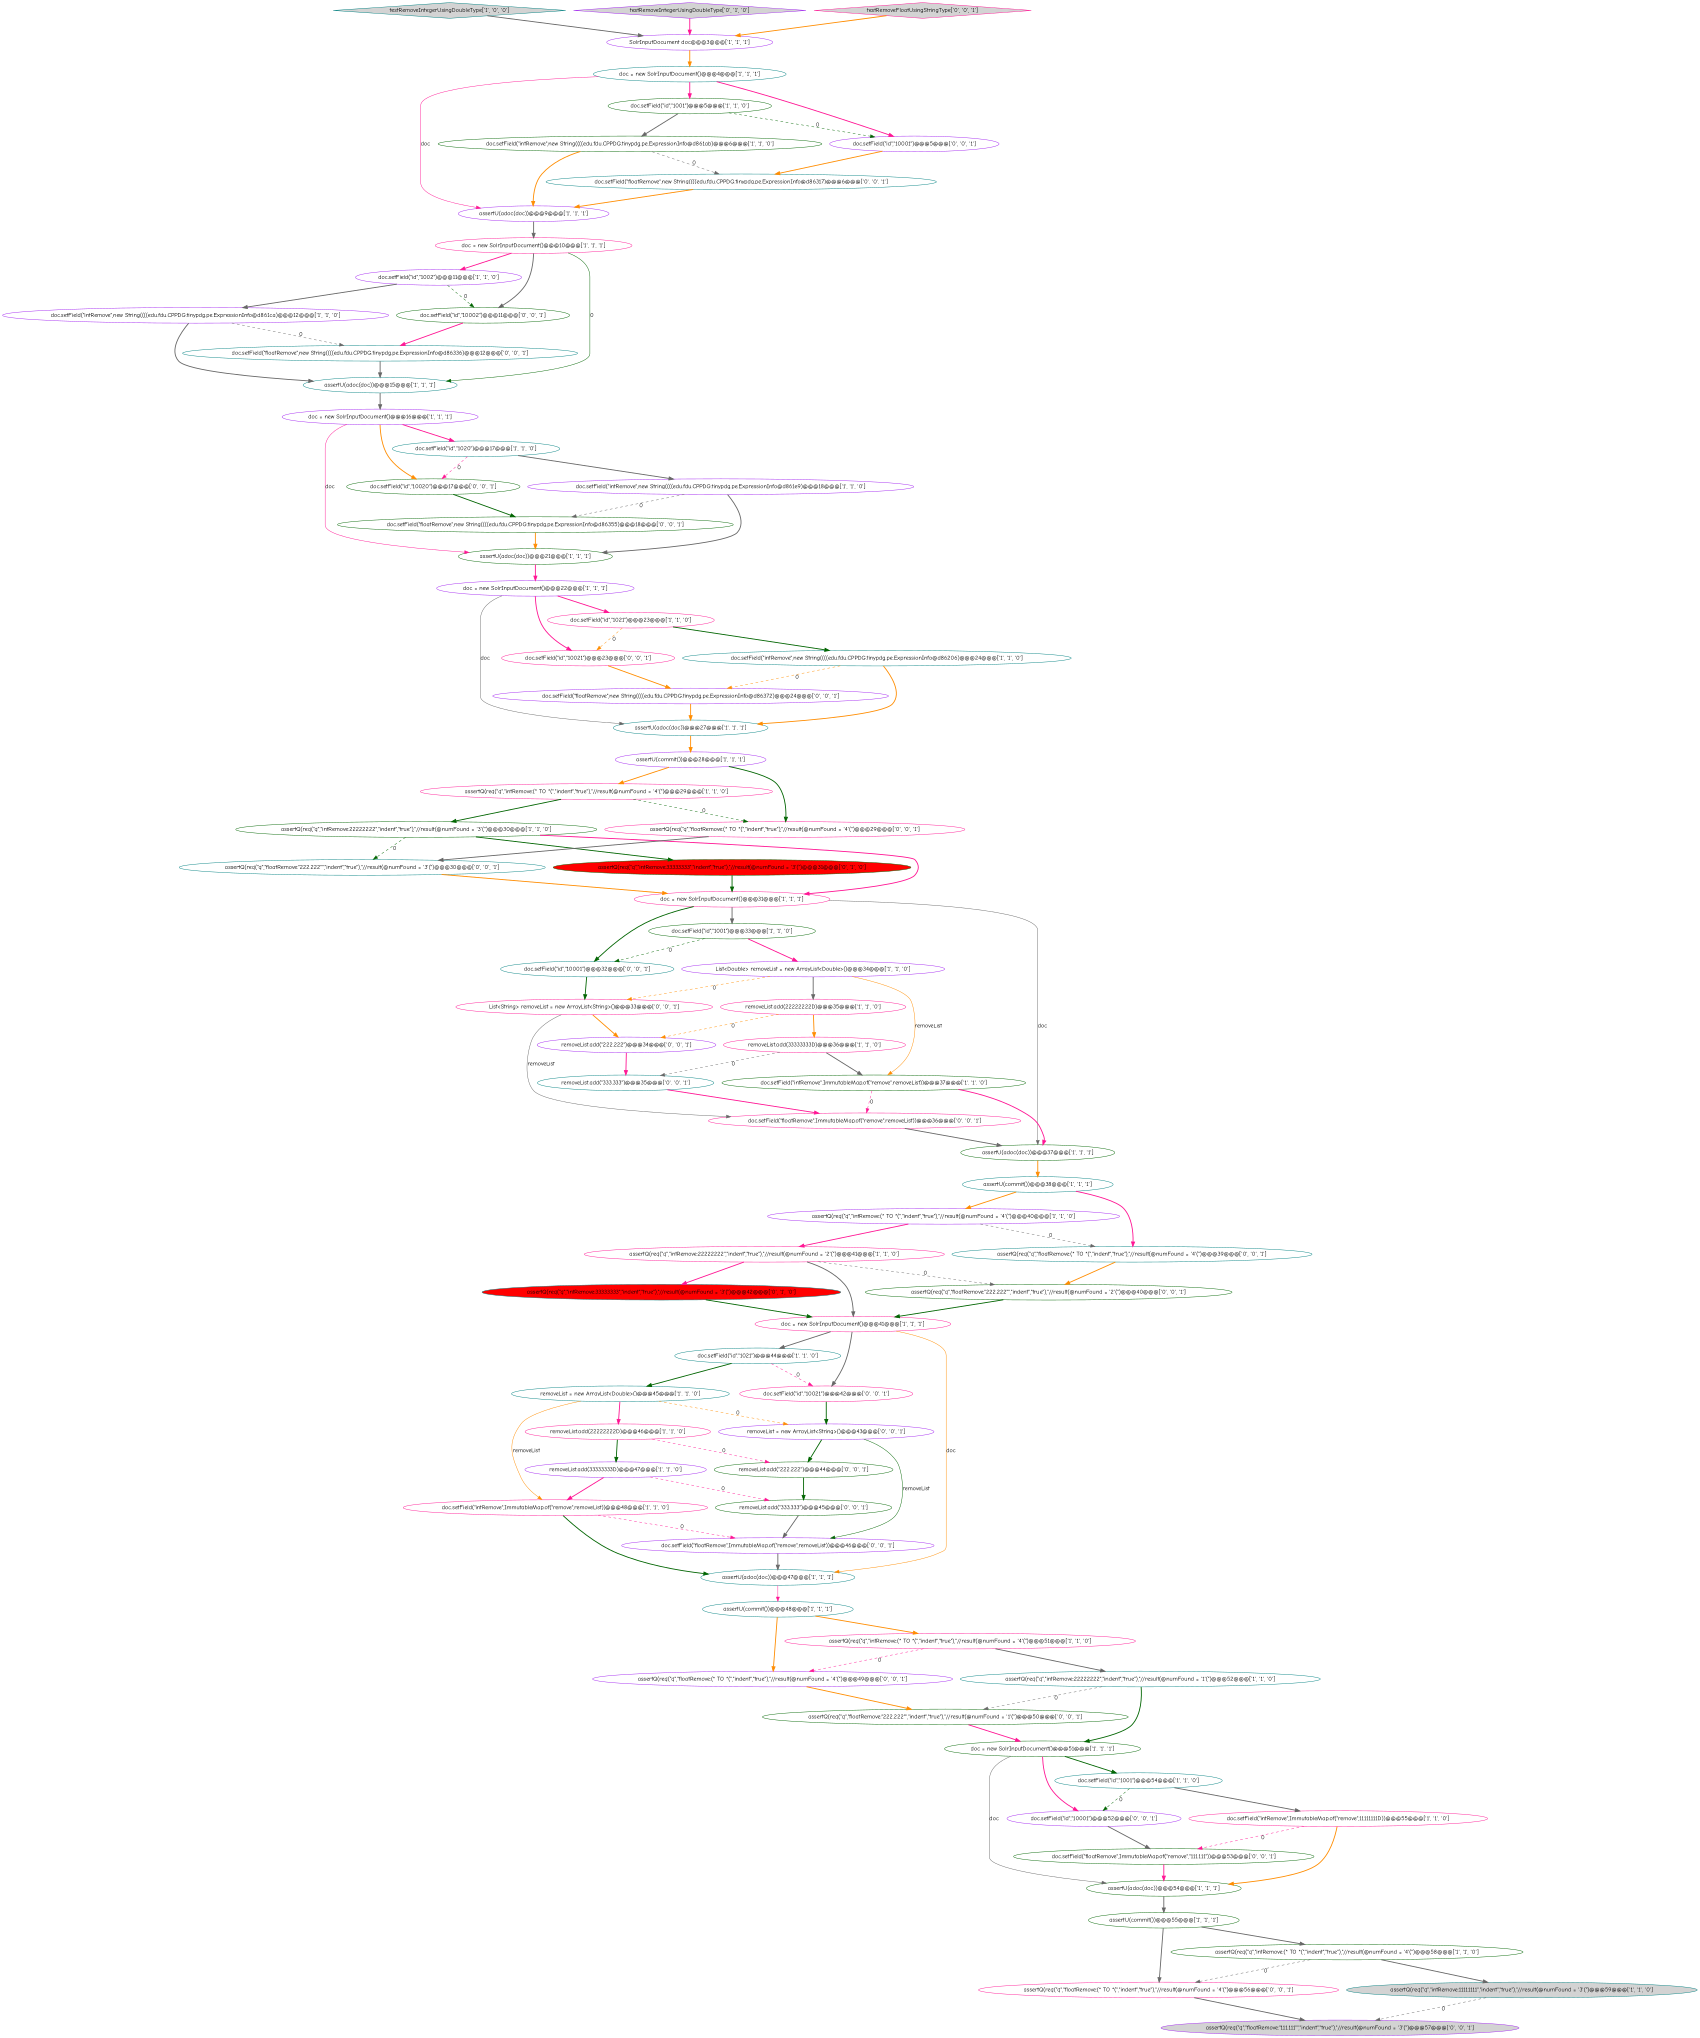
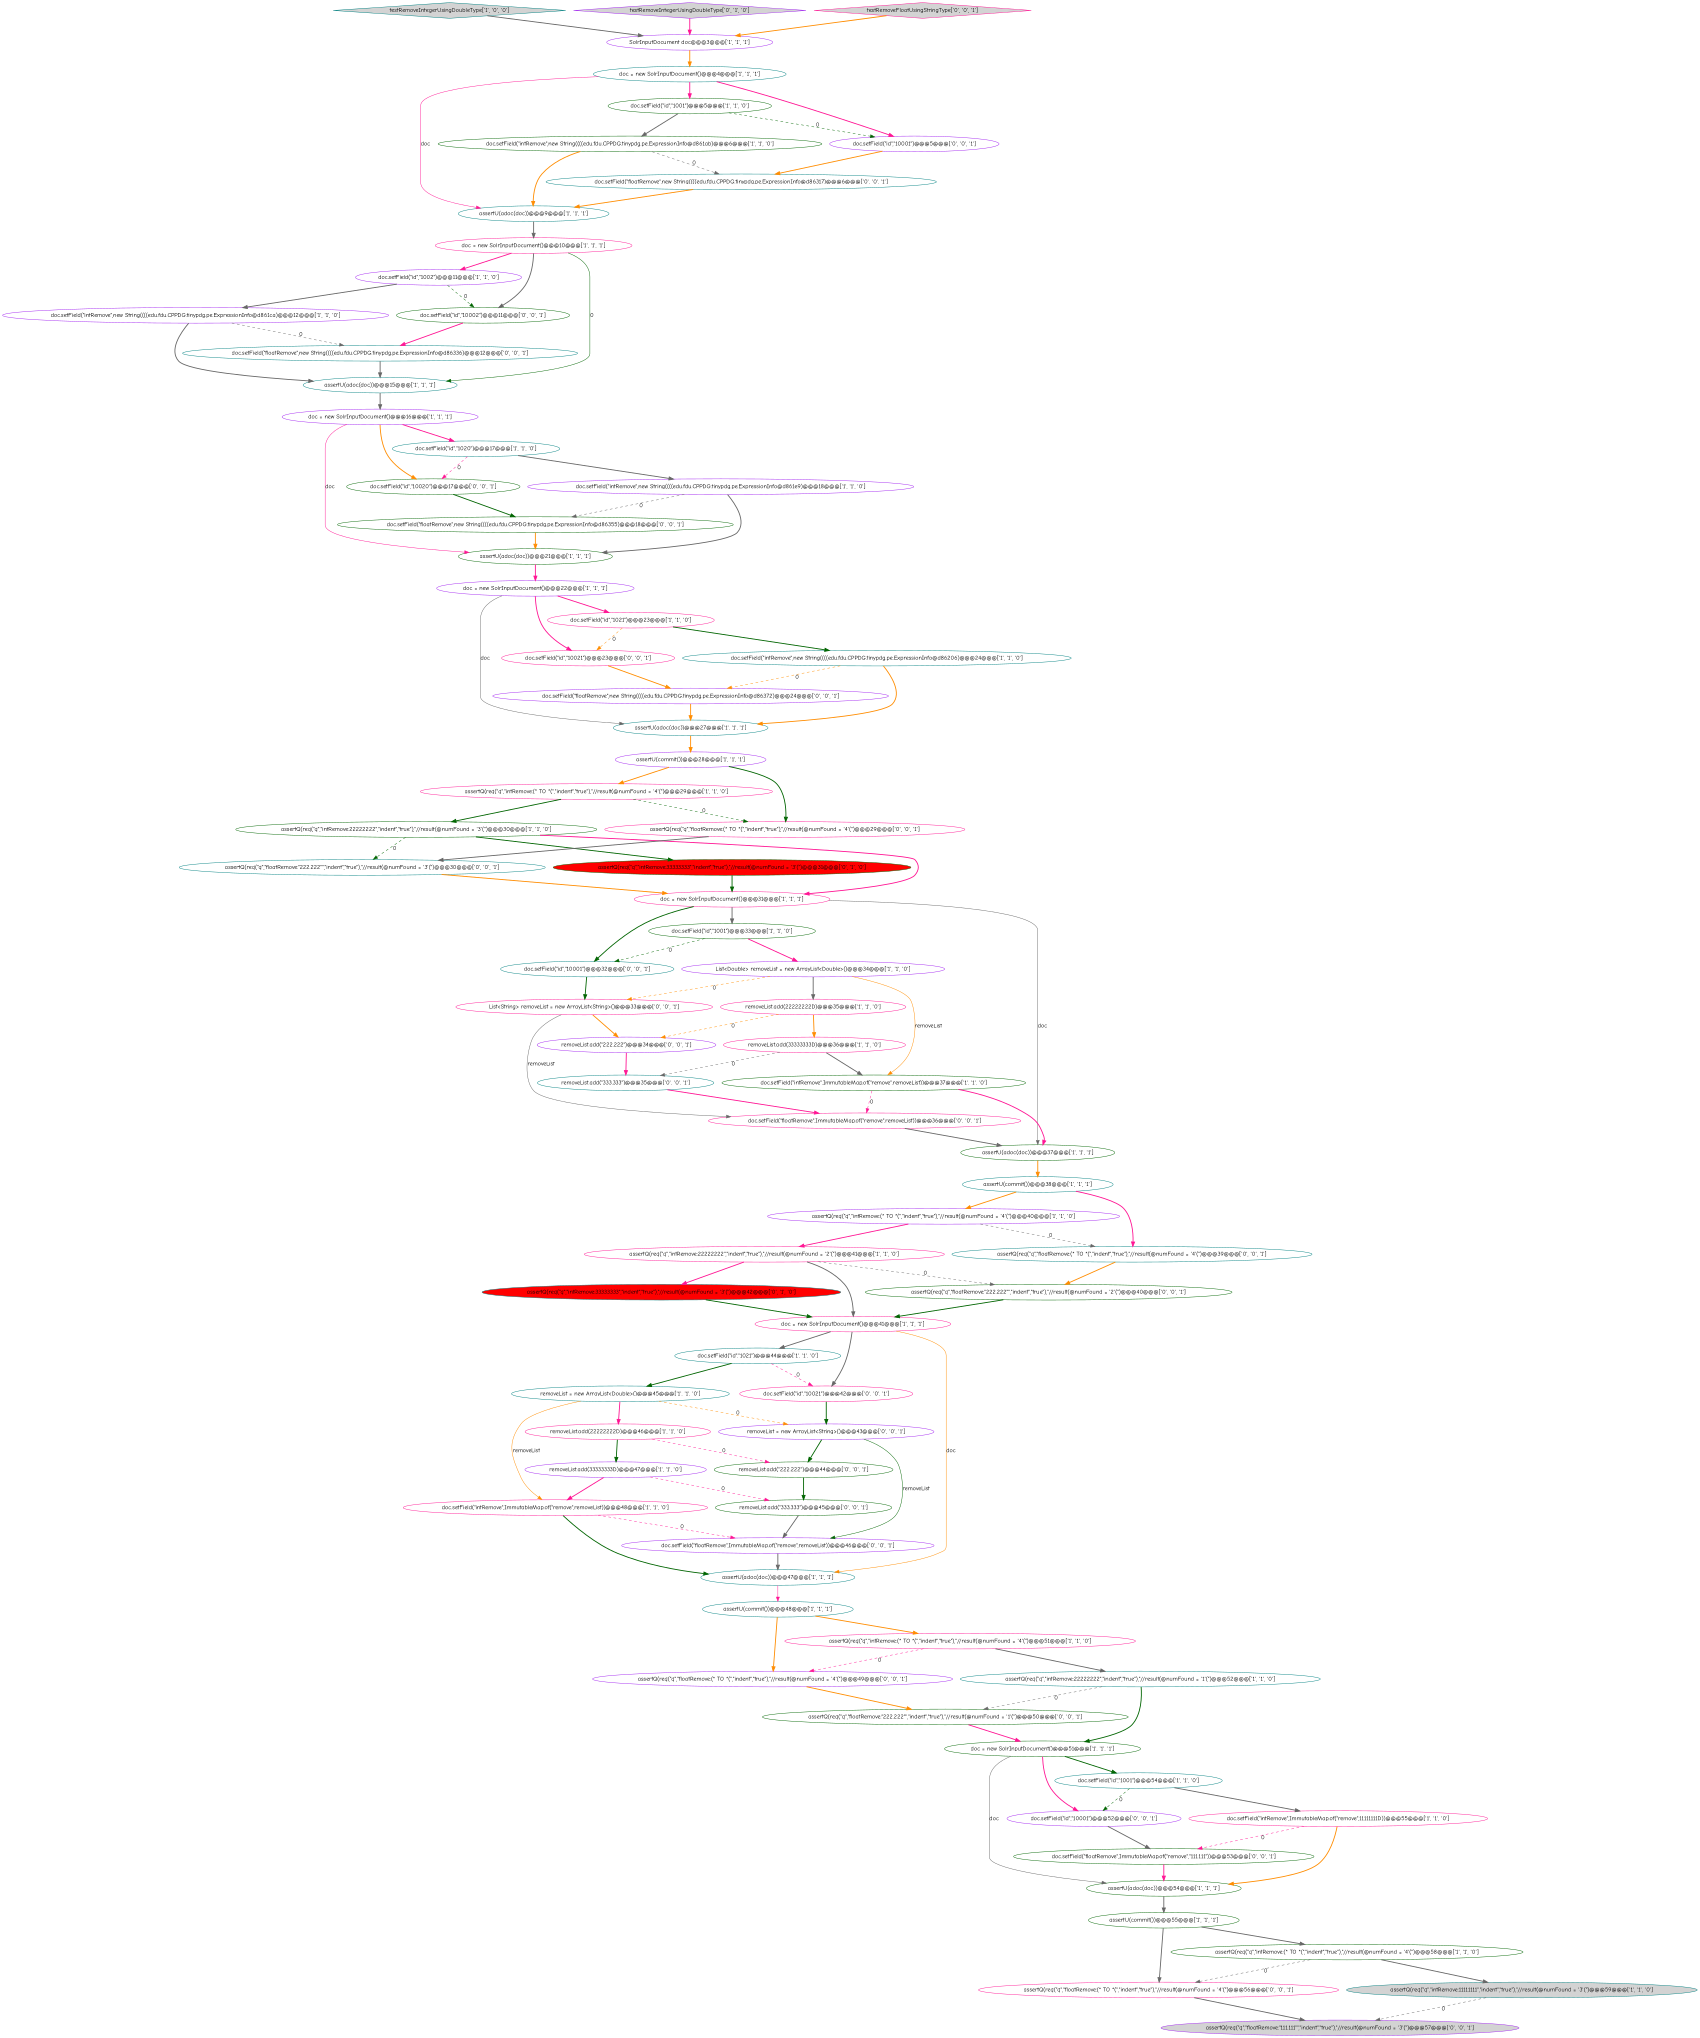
node "assertU(adoc(doc))@@@9@@@['1', '1', '1']": color purple -> teal
